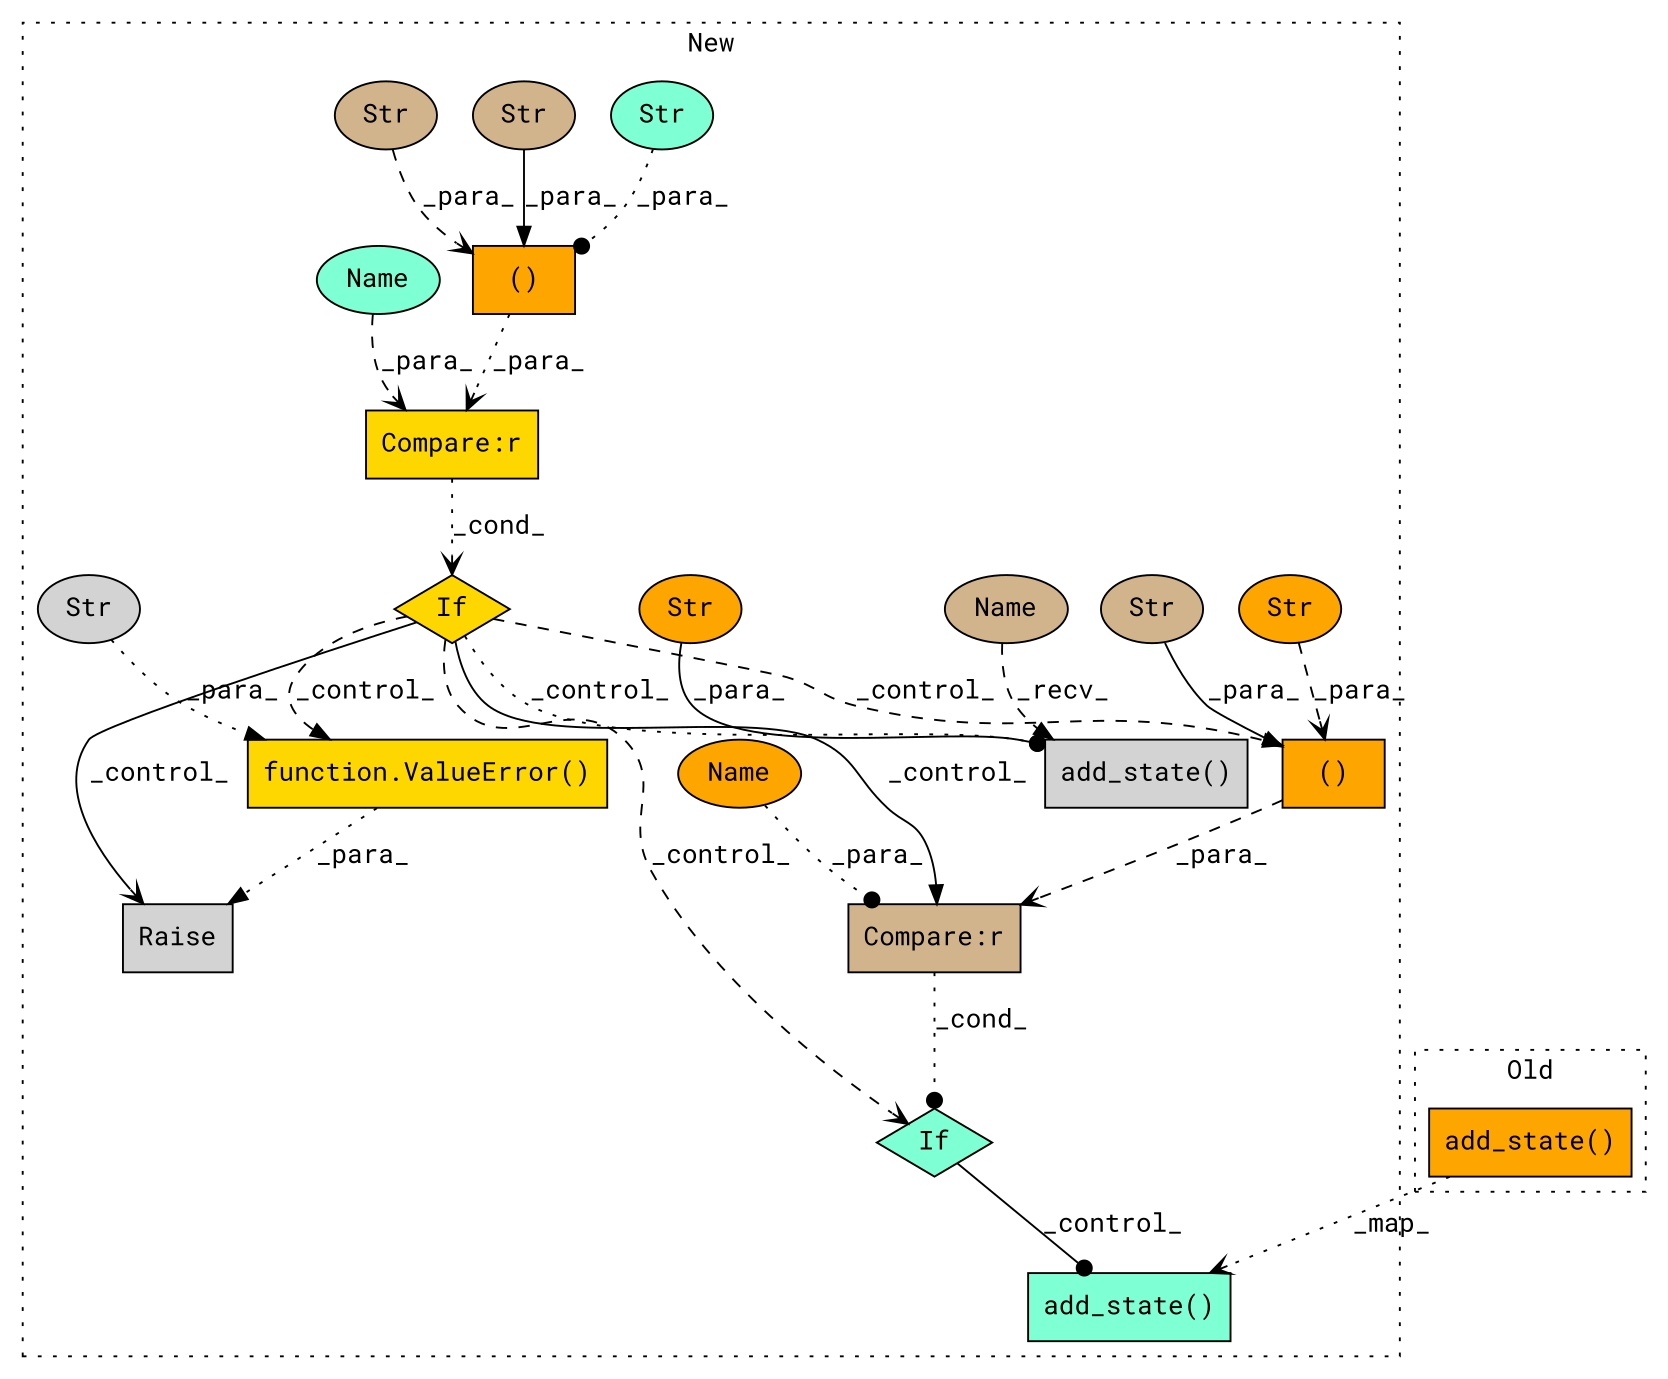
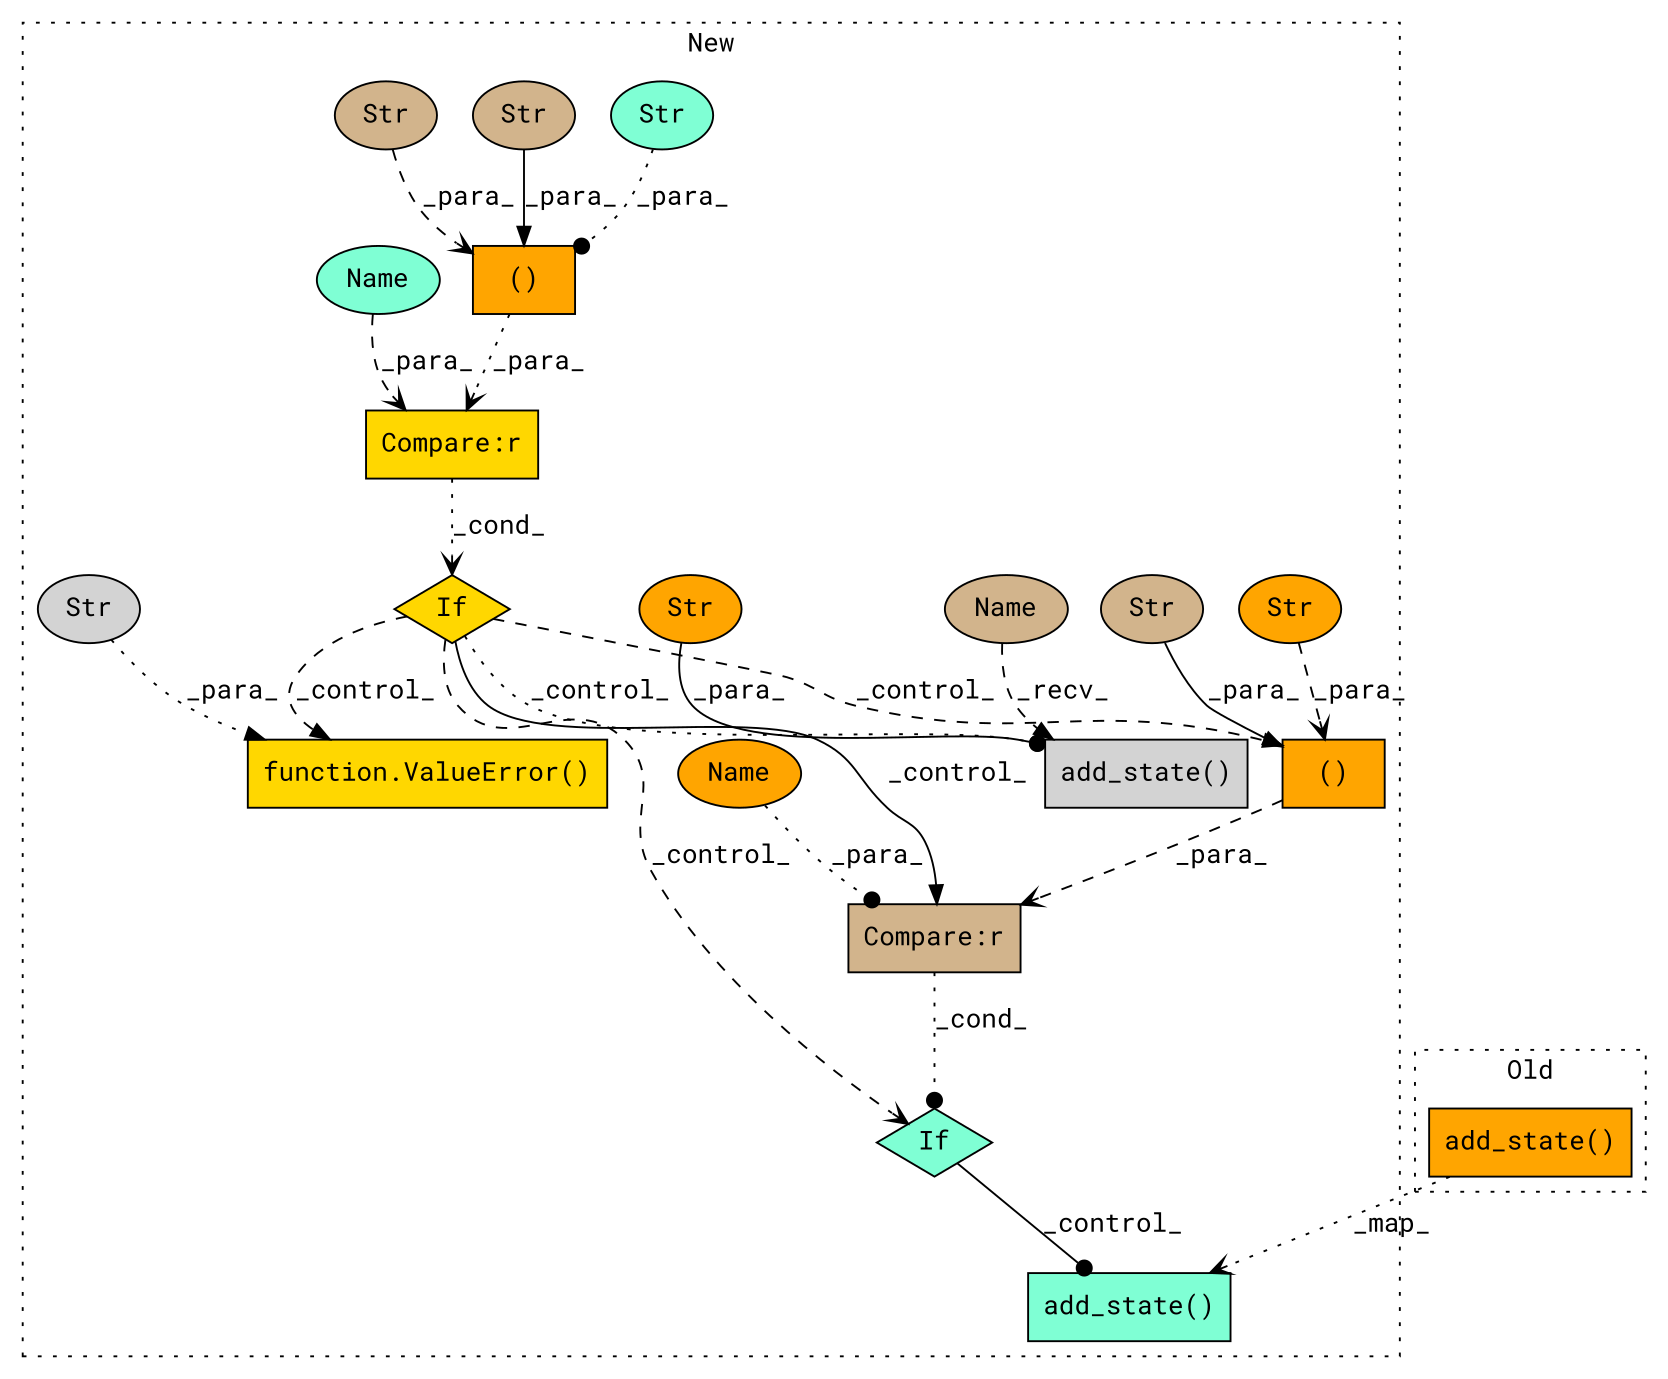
node "Raise": removed
